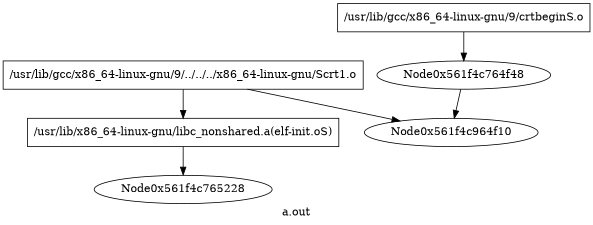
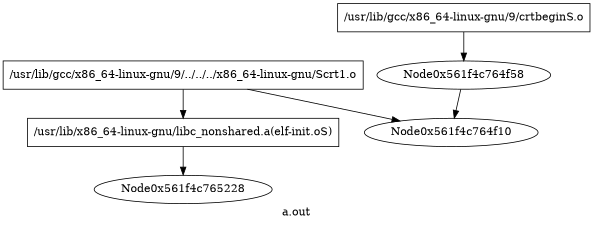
node "Node0x561f4c764f48": label "Node0x561f4c764f48" -> "Node0x561f4c764f58"
node "Node0x561f4c964f10": label "Node0x561f4c964f10" -> "Node0x561f4c764f10"
